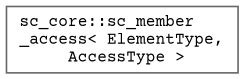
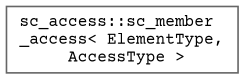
node "sc_core::sc_member _access< ElementType, AccessType >": label "sc_core::sc_member _access< ElementType, AccessType >" -> "sc_access::sc_member _access< ElementType, AccessType >"
